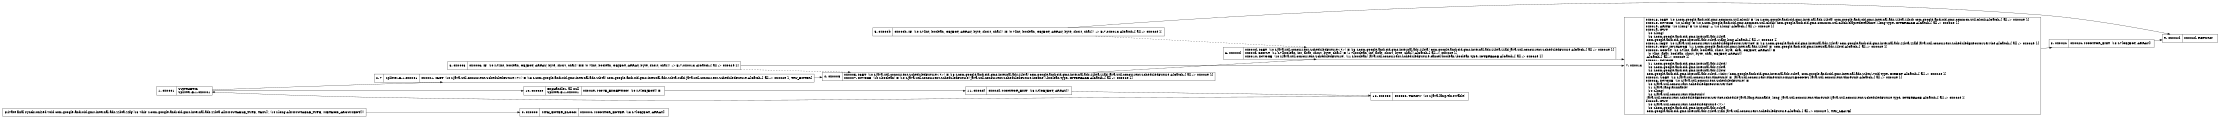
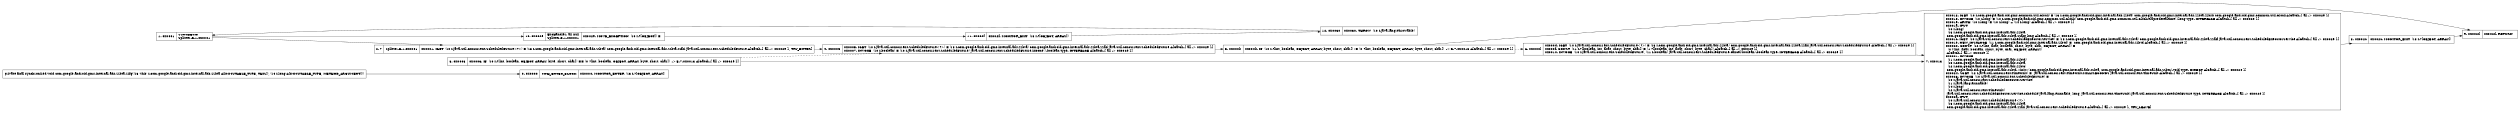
edge "4: 0x0005" -> "6: 0x000d": now "4: 0x0005" -> "5: 0x000b"
